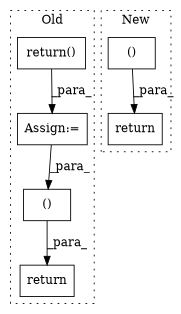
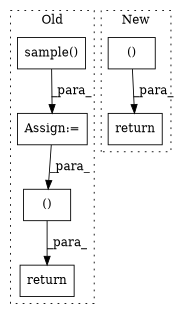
node "return()": label "return()" -> "sample()"
